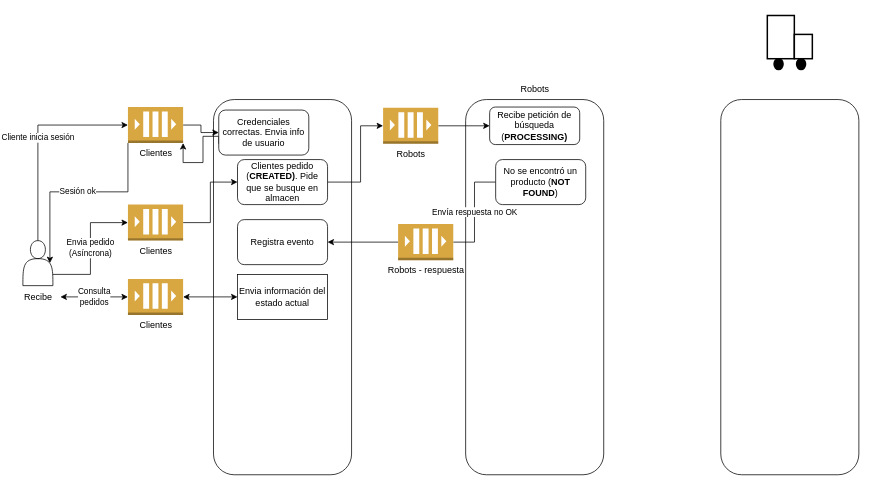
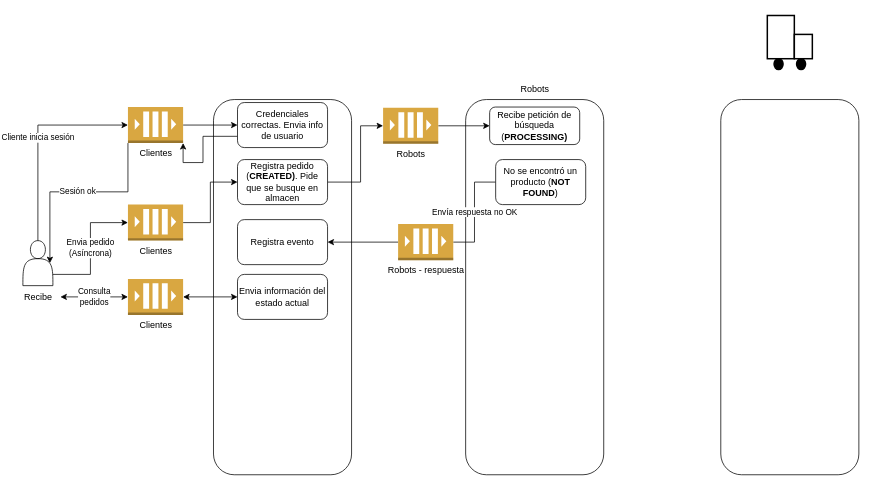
node "Credenciales correctas. Envia info de usuario": moved (264, 132) -> (282, 125)
node "Clientes pedido (CREATED). Pide que se busque en almacen": label "Clientes pedido (CREATED). Pide que se busque en almacen" -> "Registra pedido (CREATED). Pide que se busque en almacen"
node "Envia información del estado actual": shape rectangle -> rounded rectangle
